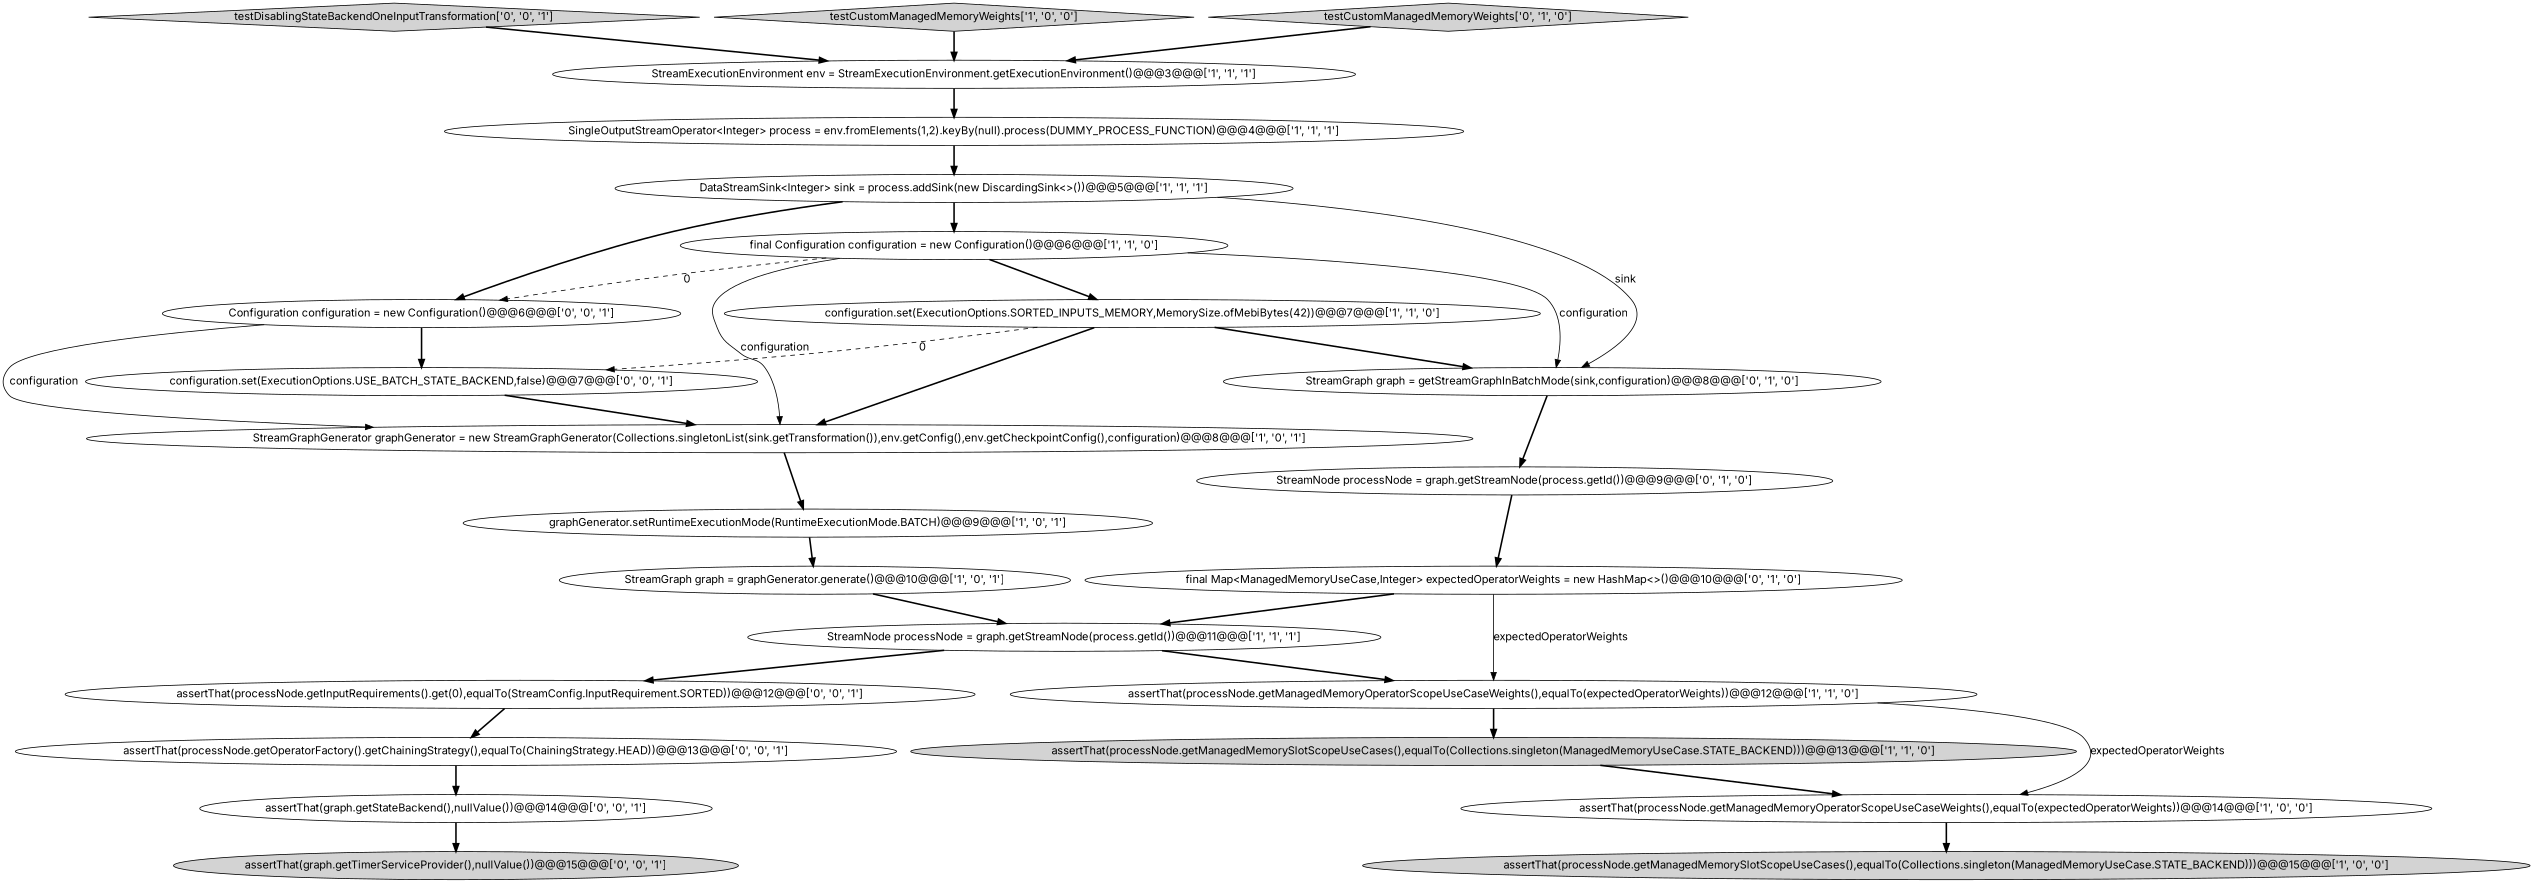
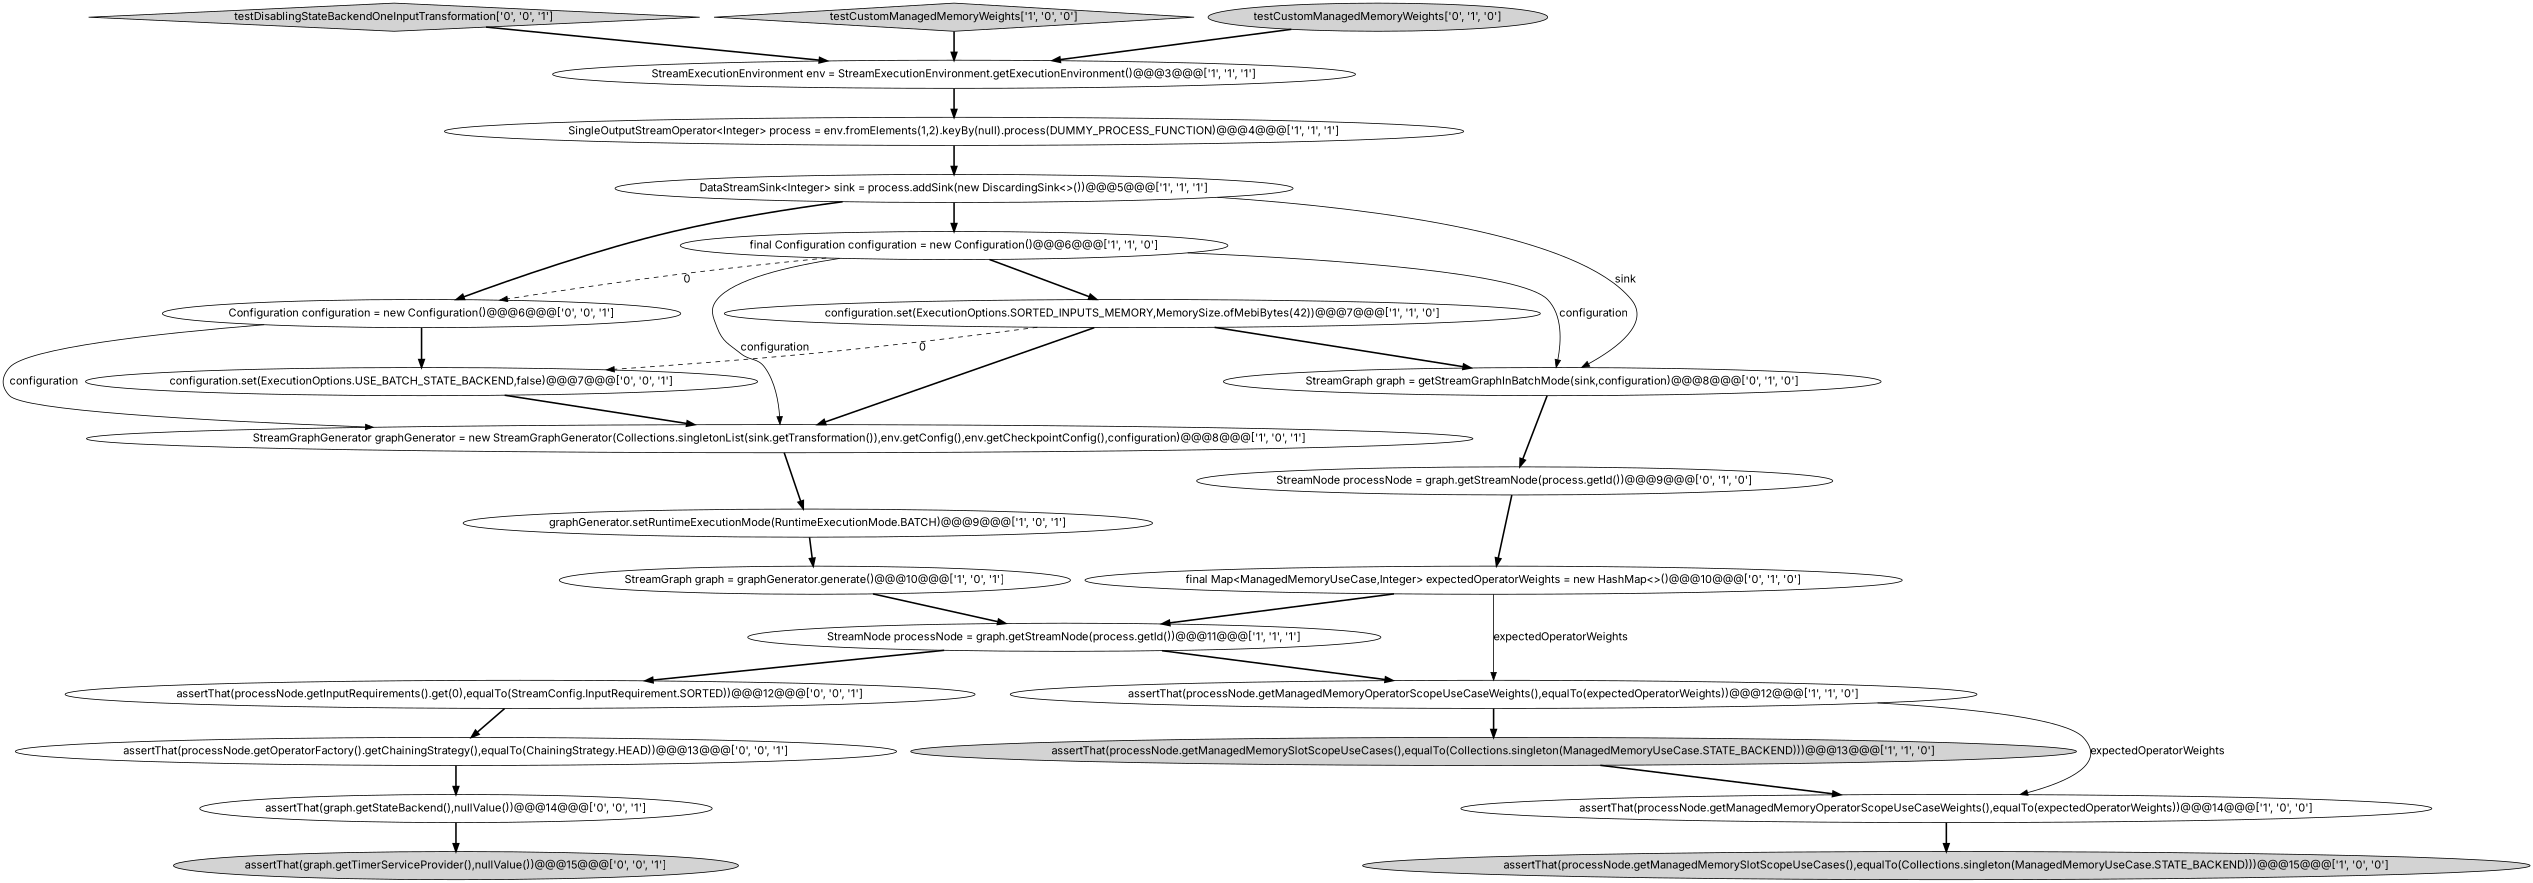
node "testCustomManagedMemoryWeights['0', '1', '0']": shape diamond -> ellipse
